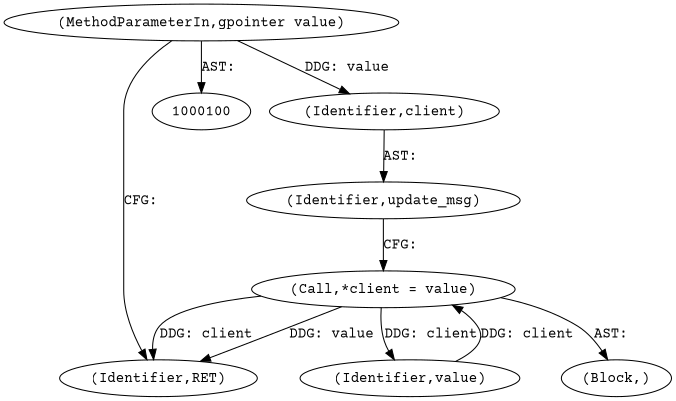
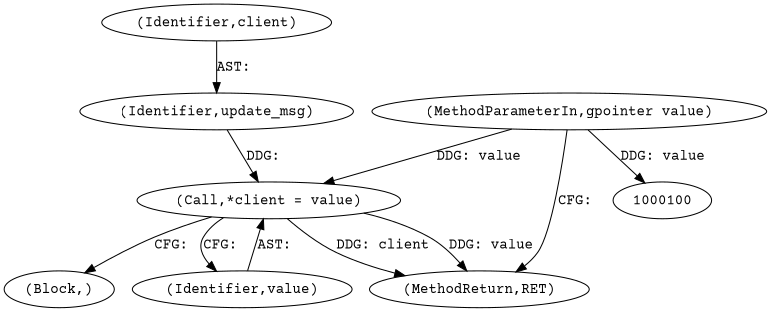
edge "(MethodParameterIn,gpointer value)" -> "(Identifier,client)": now "(MethodParameterIn,gpointer value)" -> "(Call,*client = value)"
edge "(MethodParameterIn,gpointer value)" -> "1000100": label "AST: " -> "DDG: value"
edge "(Identifier,update_msg)" -> "(Call,*client = value)": label "CFG: " -> "DDG: "
edge "(Call,*client = value)" -> "(Identifier,value)": label "DDG: client" -> "CFG: "
edge "(Identifier,value)" -> "(Call,*client = value)": label "DDG: client" -> "AST: "
edge "(Call,*client = value)" -> "(Block,)": label "AST: " -> "CFG: "
node "(Identifier,RET)": label "(Identifier,RET)" -> "(MethodReturn,RET)"
